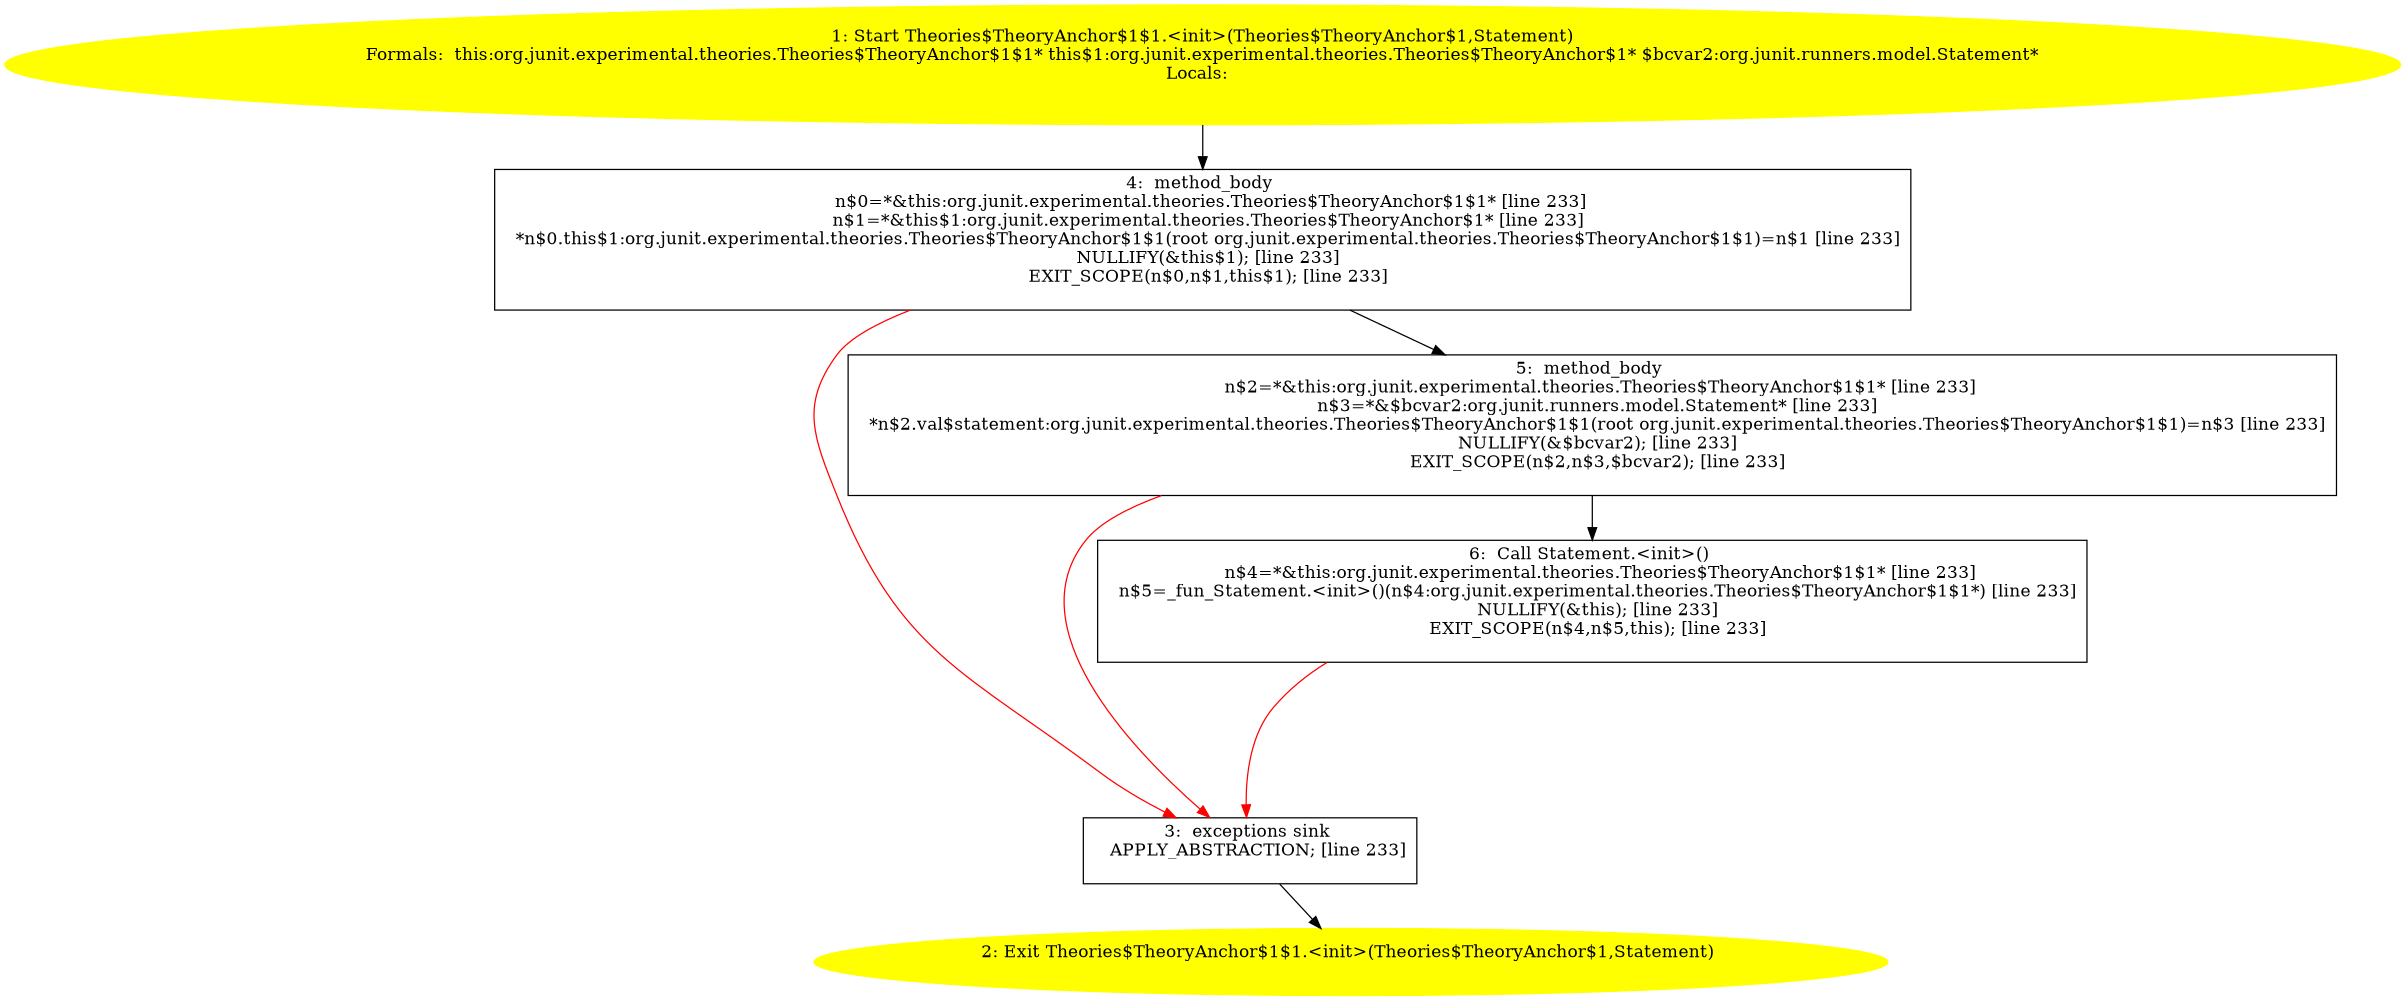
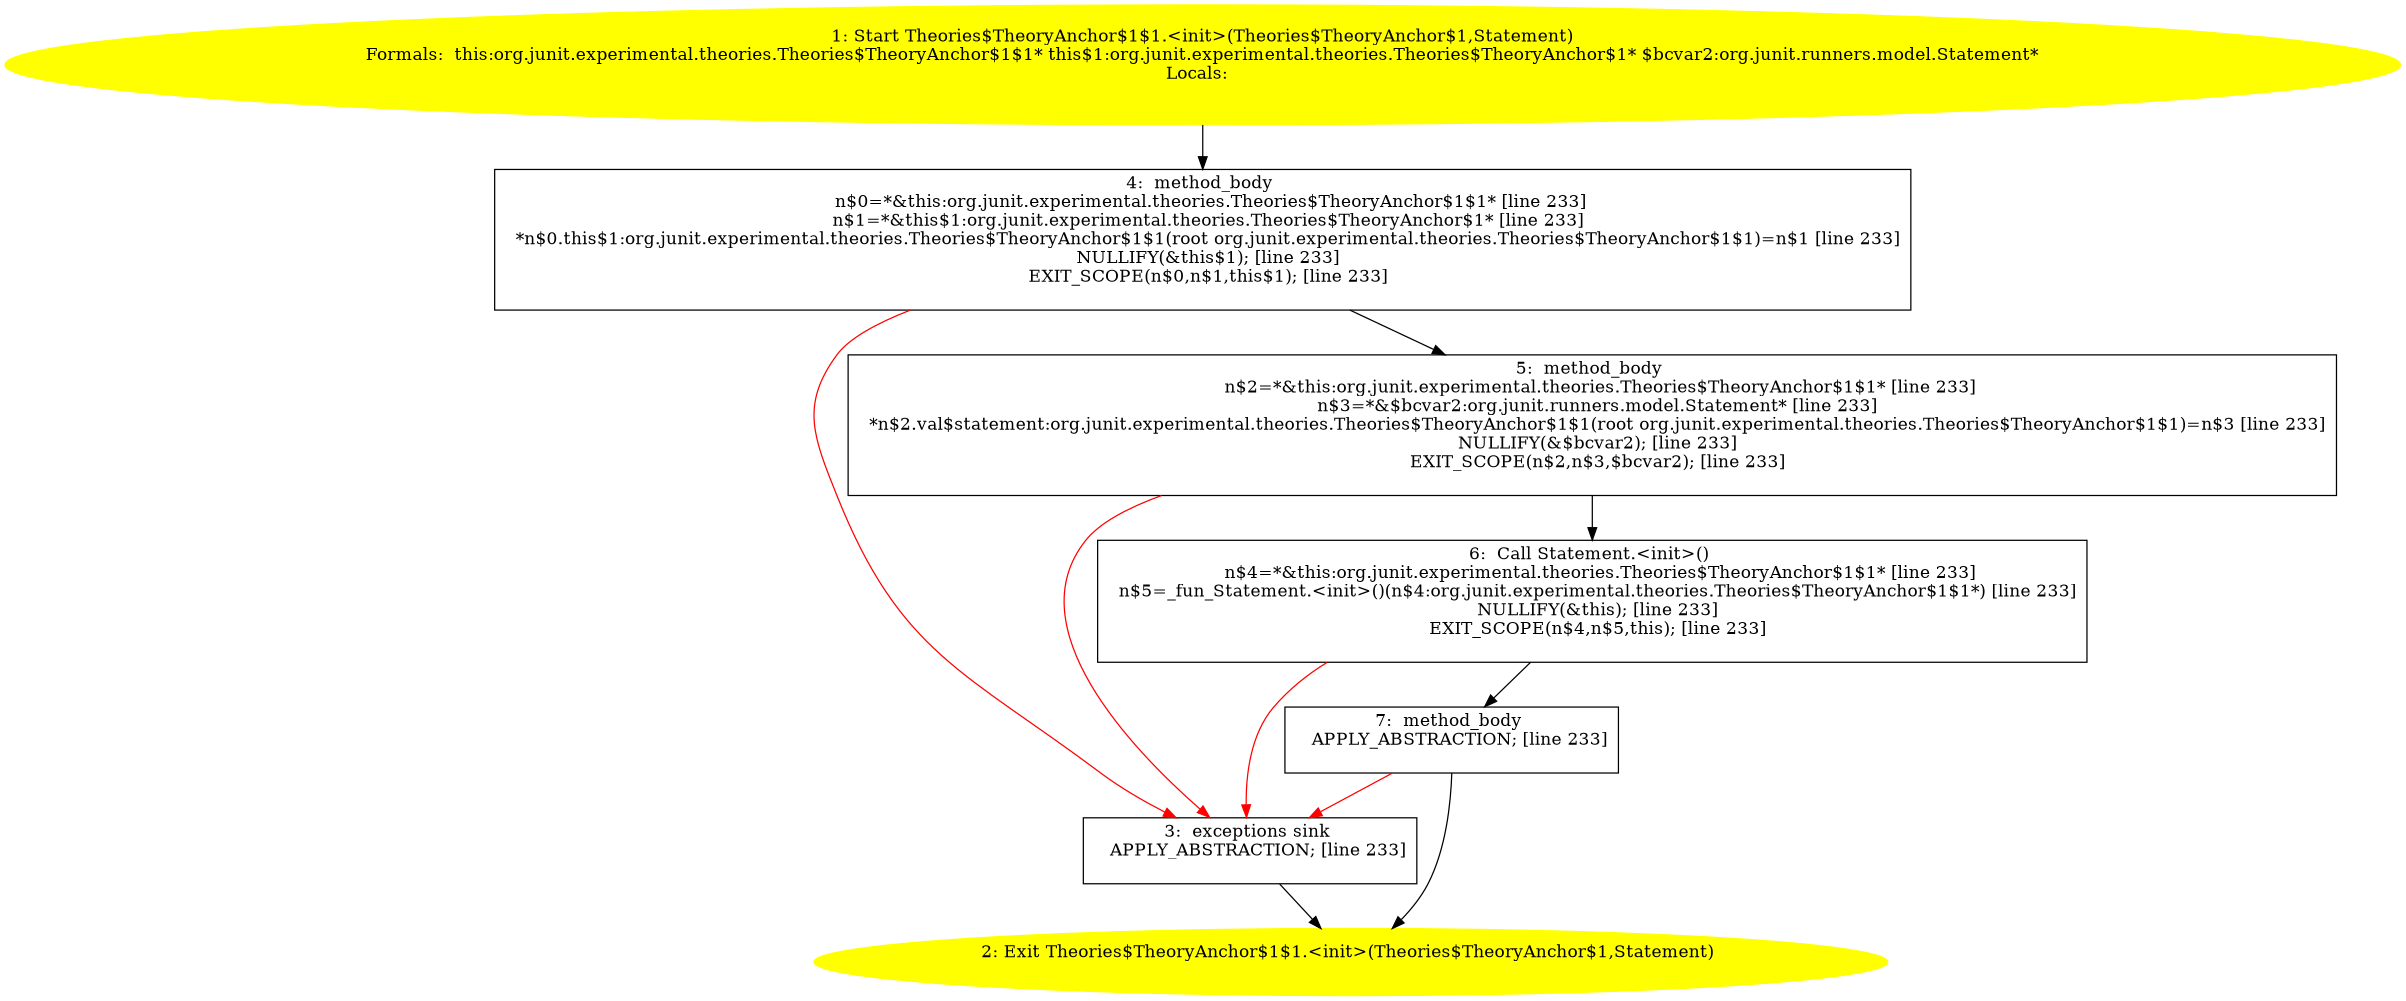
node "7:  method_body APPLY_ABSTRACTION; [line 233]": added
